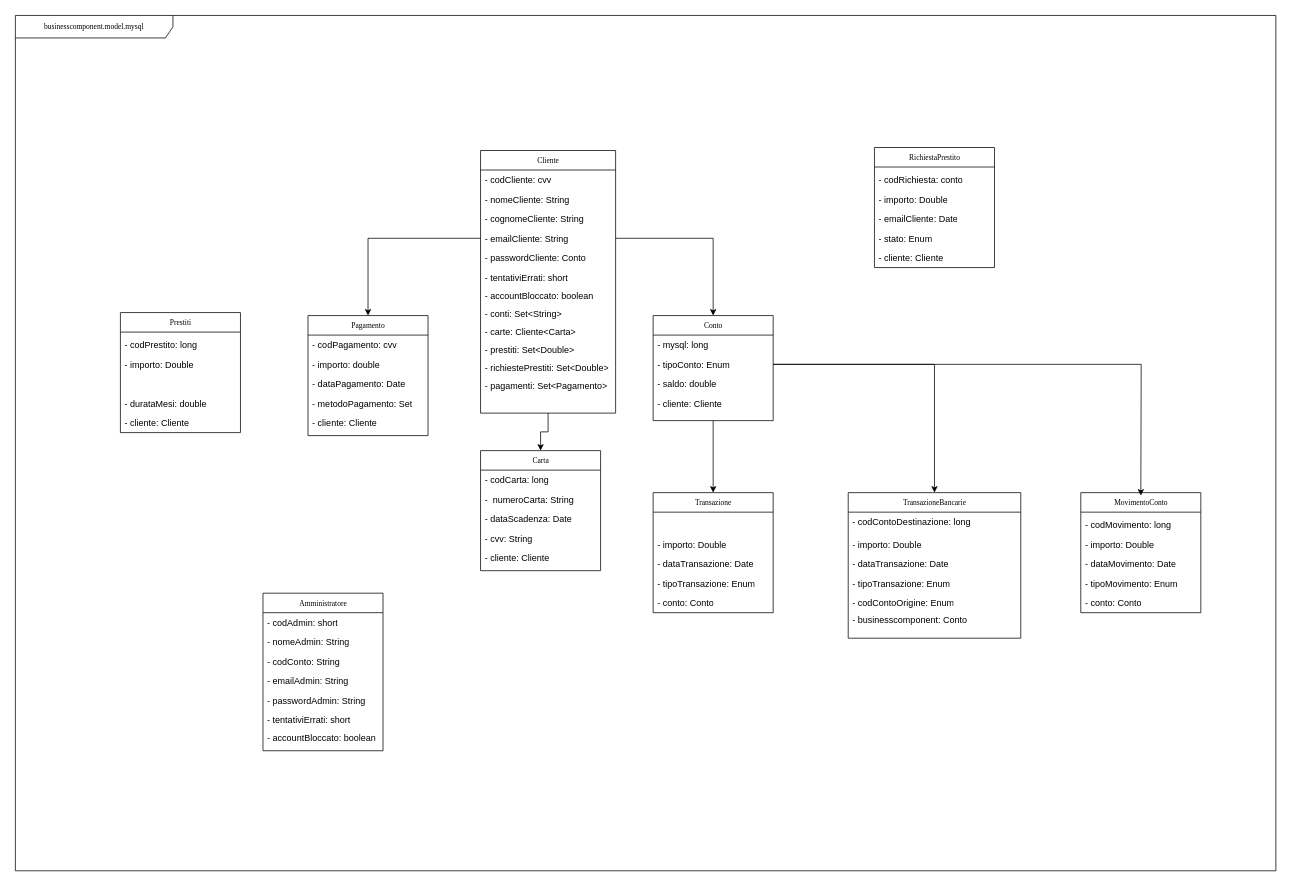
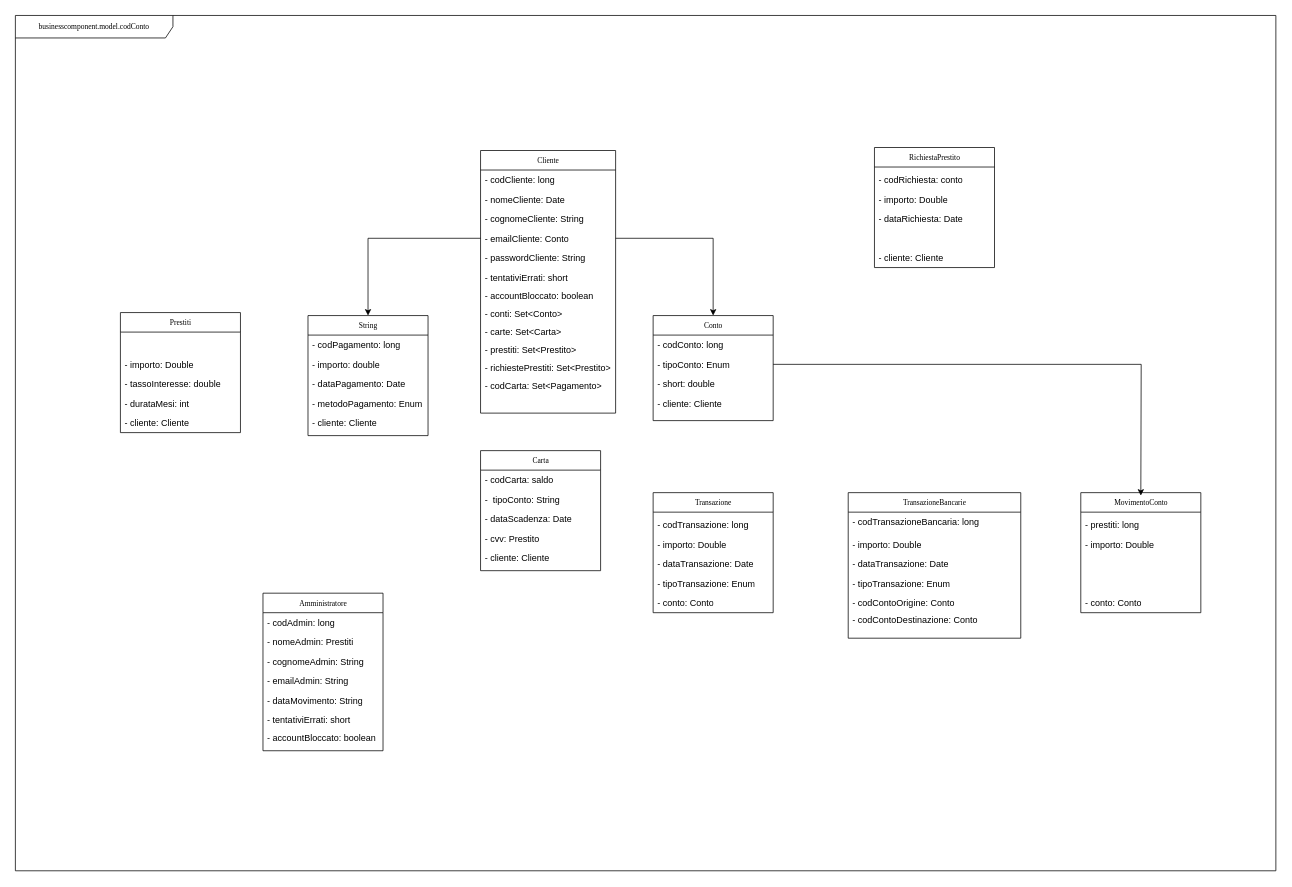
node "businesscomponent.model.mysql": label "businesscomponent.model.mysql" -> "businesscomponent.model.codConto"
node "- codCliente: cvv": label "- codCliente: cvv" -> "- codCliente: long"
node "- nomeCliente: String": label "- nomeCliente: String" -> "- nomeCliente: Date"
node "- emailCliente: Date": label "- emailCliente: Date" -> "- dataRichiesta: Date"
node "- stato: Enum": removed
node "- emailCliente: String": label "- emailCliente: String" -> "- emailCliente: Conto"
node "- passwordCliente: Conto": label "- passwordCliente: Conto" -> "- passwordCliente: String"
node "- conti: Set<String>": label "- conti: Set<String>" -> "- conti: Set<Conto>"
node "Pagamento": label "Pagamento" -> "String"
node "- carte: Cliente<Carta>": label "- carte: Cliente<Carta>" -> "- carte: Set<Carta>"
node "- codPrestito: long": removed
node "- codPagamento: cvv": label "- codPagamento: cvv" -> "- codPagamento: long"
node "- mysql: long": label "- mysql: long" -> "- codConto: long"
node "- prestiti: Set<Double>": label "- prestiti: Set<Double>" -> "- prestiti: Set<Prestito>"
node "- richiestePrestiti: Set<Double>": label "- richiestePrestiti: Set<Double>" -> "- richiestePrestiti: Set<Prestito>"
node "- tassoInteresse: double": added
node "- saldo: double": label "- saldo: double" -> "- short: double"
node "- pagamenti: Set<Pagamento>": label "- pagamenti: Set<Pagamento>" -> "- codCarta: Set<Pagamento>"
node "- durataMesi: double": label "- durataMesi: double" -> "- durataMesi: int"
node "- metodoPagamento: Set": label "- metodoPagamento: Set" -> "- metodoPagamento: Enum"
edge "- tipoConto: Enum" -> "TransazioneBancarie": removed
edge "Cliente" -> "Carta": removed
node "- codCarta: long": label "- codCarta: long" -> "- codCarta: saldo"
edge "Conto" -> "Transazione": removed
node "- numeroCarta: String": label "- numeroCarta: String" -> "- tipoConto: String"
node "- codContoDestinazione: long": label "- codContoDestinazione: long" -> "- codTransazioneBancaria: long"
node "- codTransazione: long": added
node "- codMovimento: long": label "- codMovimento: long" -> "- prestiti: long"
node "- cvv: String": label "- cvv: String" -> "- cvv: Prestito"
node "- dataMovimento: Date": removed
node "- tipoMovimento: Enum": removed
node "- codContoOrigine: Enum": label "- codContoOrigine: Enum" -> "- codContoOrigine: Conto"
node "- businesscomponent: Conto": label "- businesscomponent: Conto" -> "- codContoDestinazione: Conto"
node "- codAdmin: short": label "- codAdmin: short" -> "- codAdmin: long"
node "- nomeAdmin: String": label "- nomeAdmin: String" -> "- nomeAdmin: Prestiti"
node "- codConto: String": label "- codConto: String" -> "- cognomeAdmin: String"
node "- passwordAdmin: String": label "- passwordAdmin: String" -> "- dataMovimento: String"
